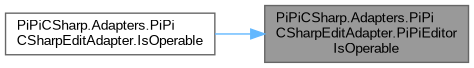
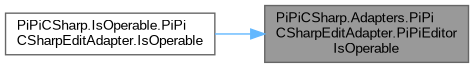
node "PiPiCSharp.Adapters.PiPi CSharpEditAdapter.IsOperable": label "PiPiCSharp.Adapters.PiPi CSharpEditAdapter.IsOperable" -> "PiPiCSharp.IsOperable.PiPi CSharpEditAdapter.IsOperable"
